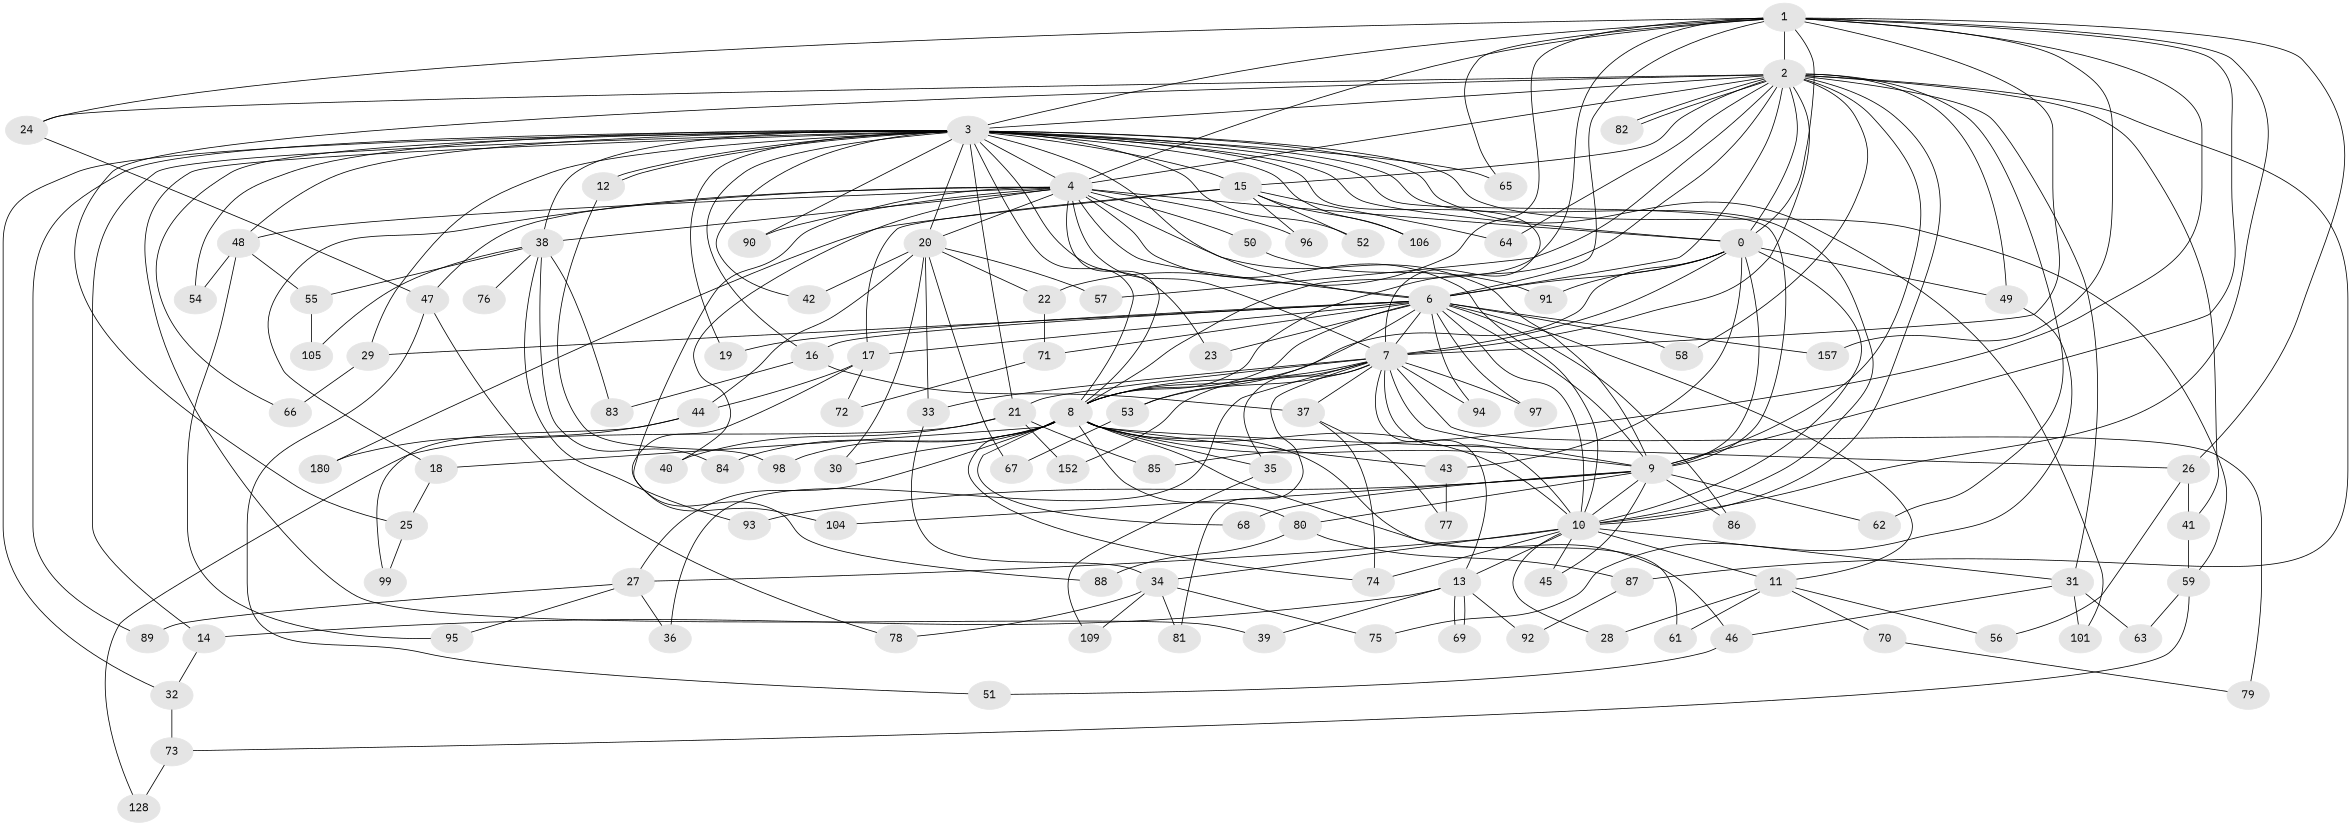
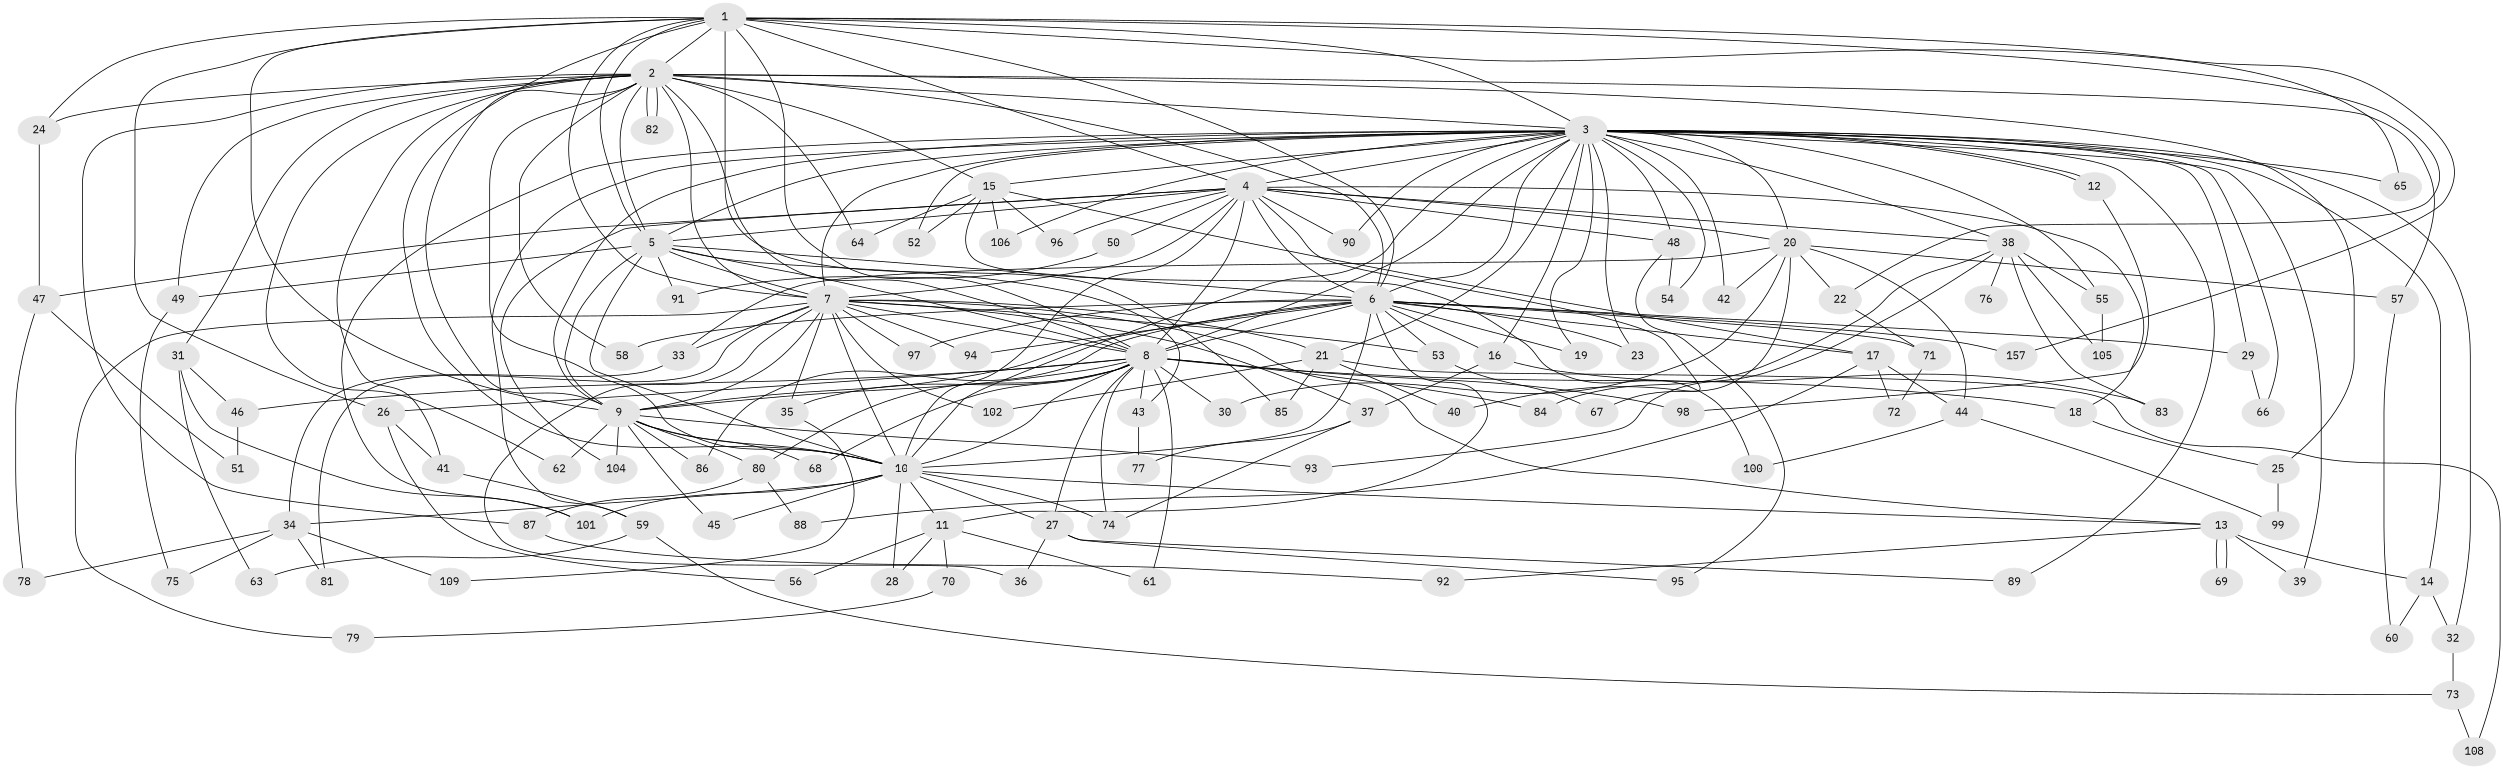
edge "2" -- "4": removed
node "0": label "0" -> "5"
edge "48" -- "55": now "3" -- "55"
edge "4" -- "9": removed
edge "6" -- "7": removed
node "180": label "180" -> "100"
node "152": label "152" -> "102"
edge "10" -- "31": now "10" -- "101"
node "60": added
node "128": label "128" -> "108"
